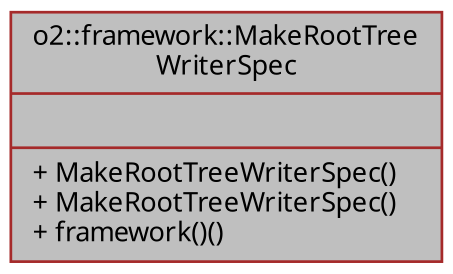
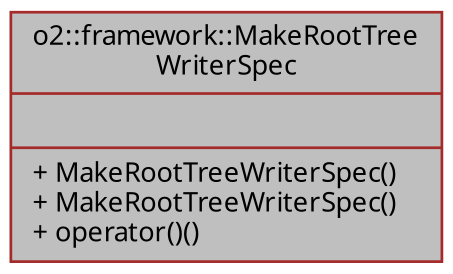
node "o2::framework::MakeRootTree": text "+ framework()()" -> "+ operator()()"
